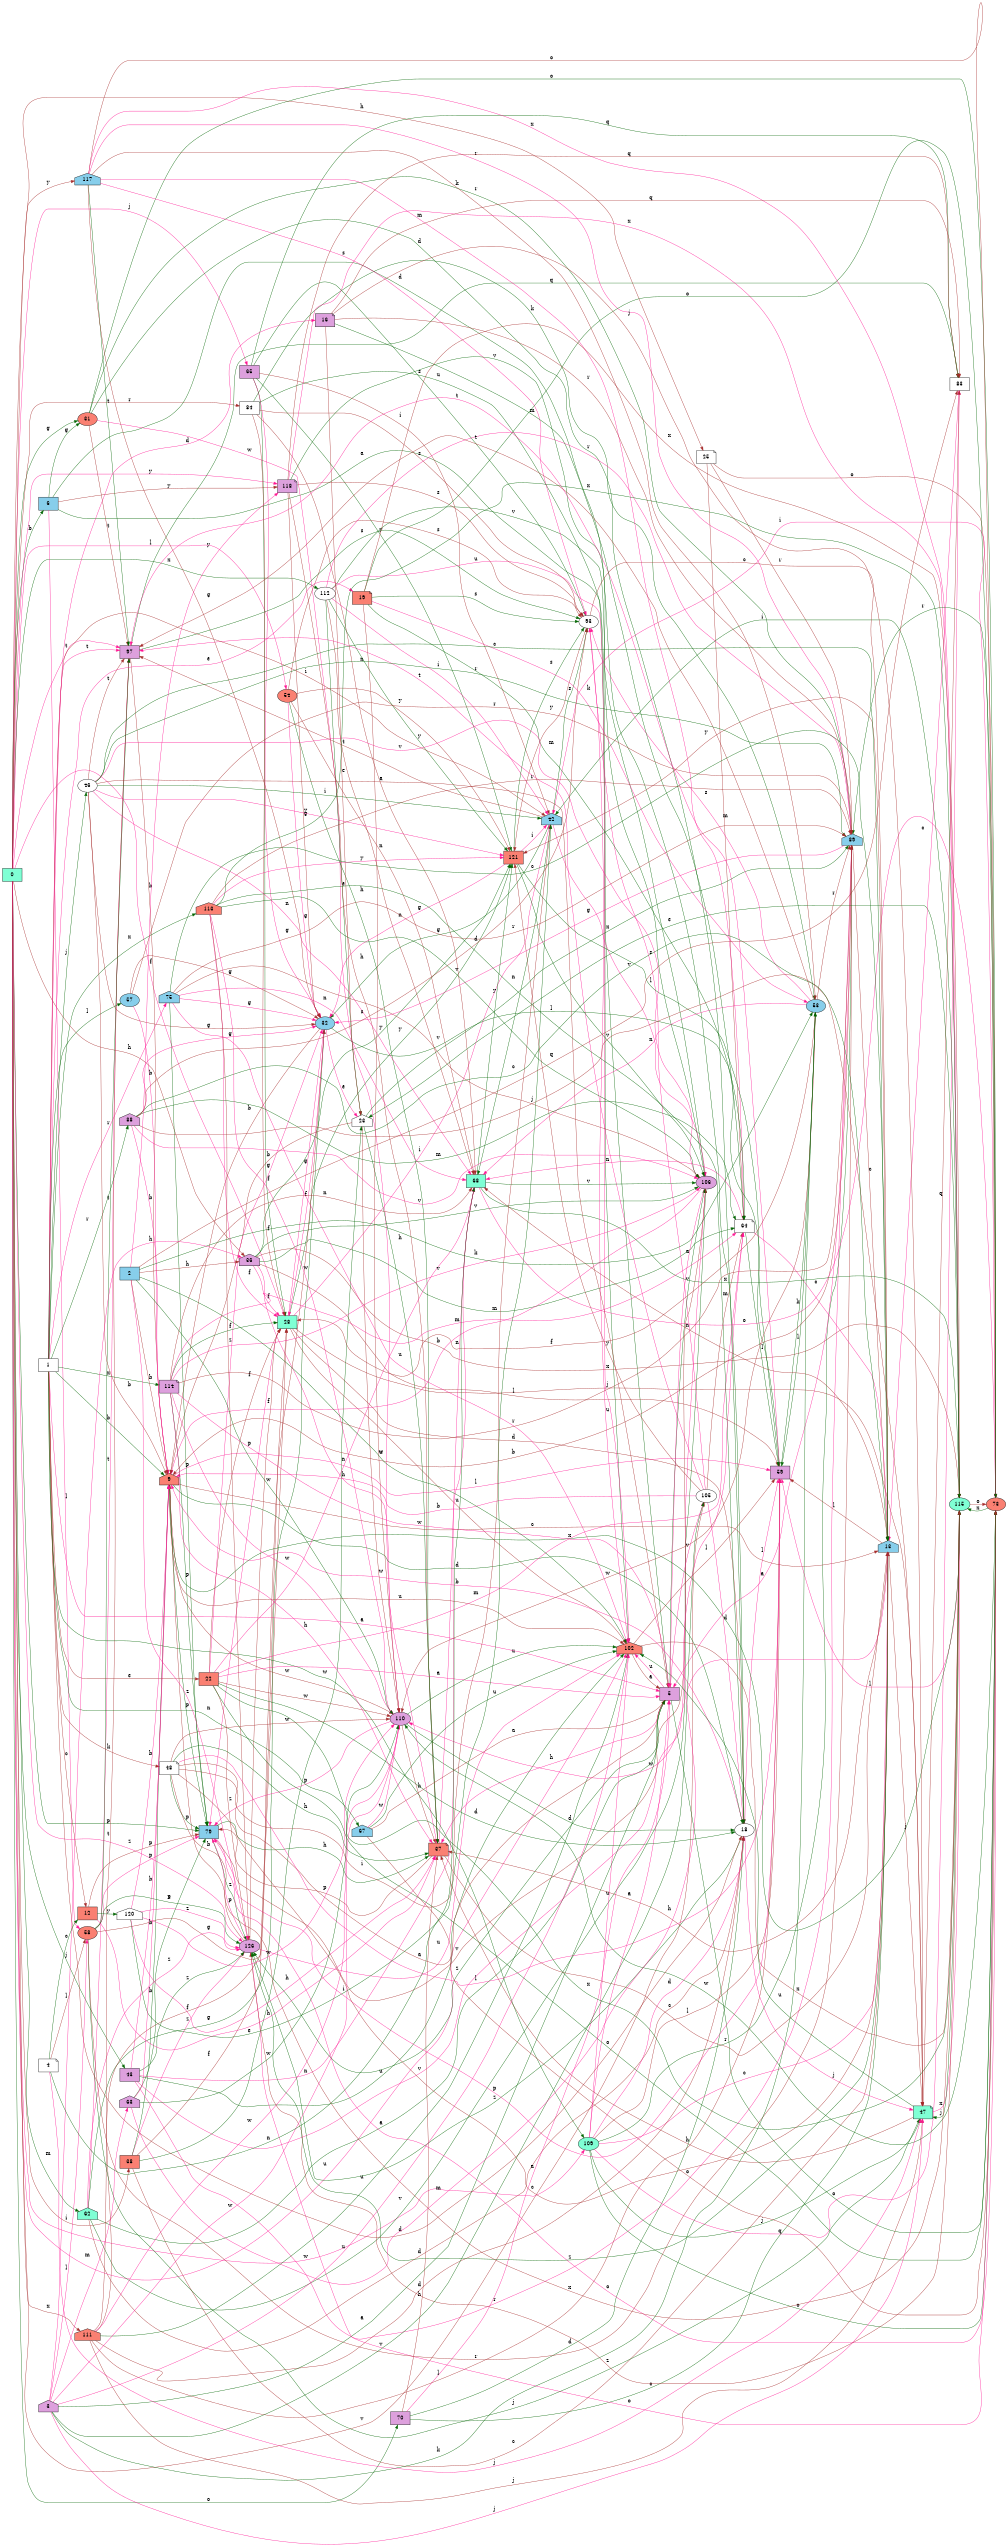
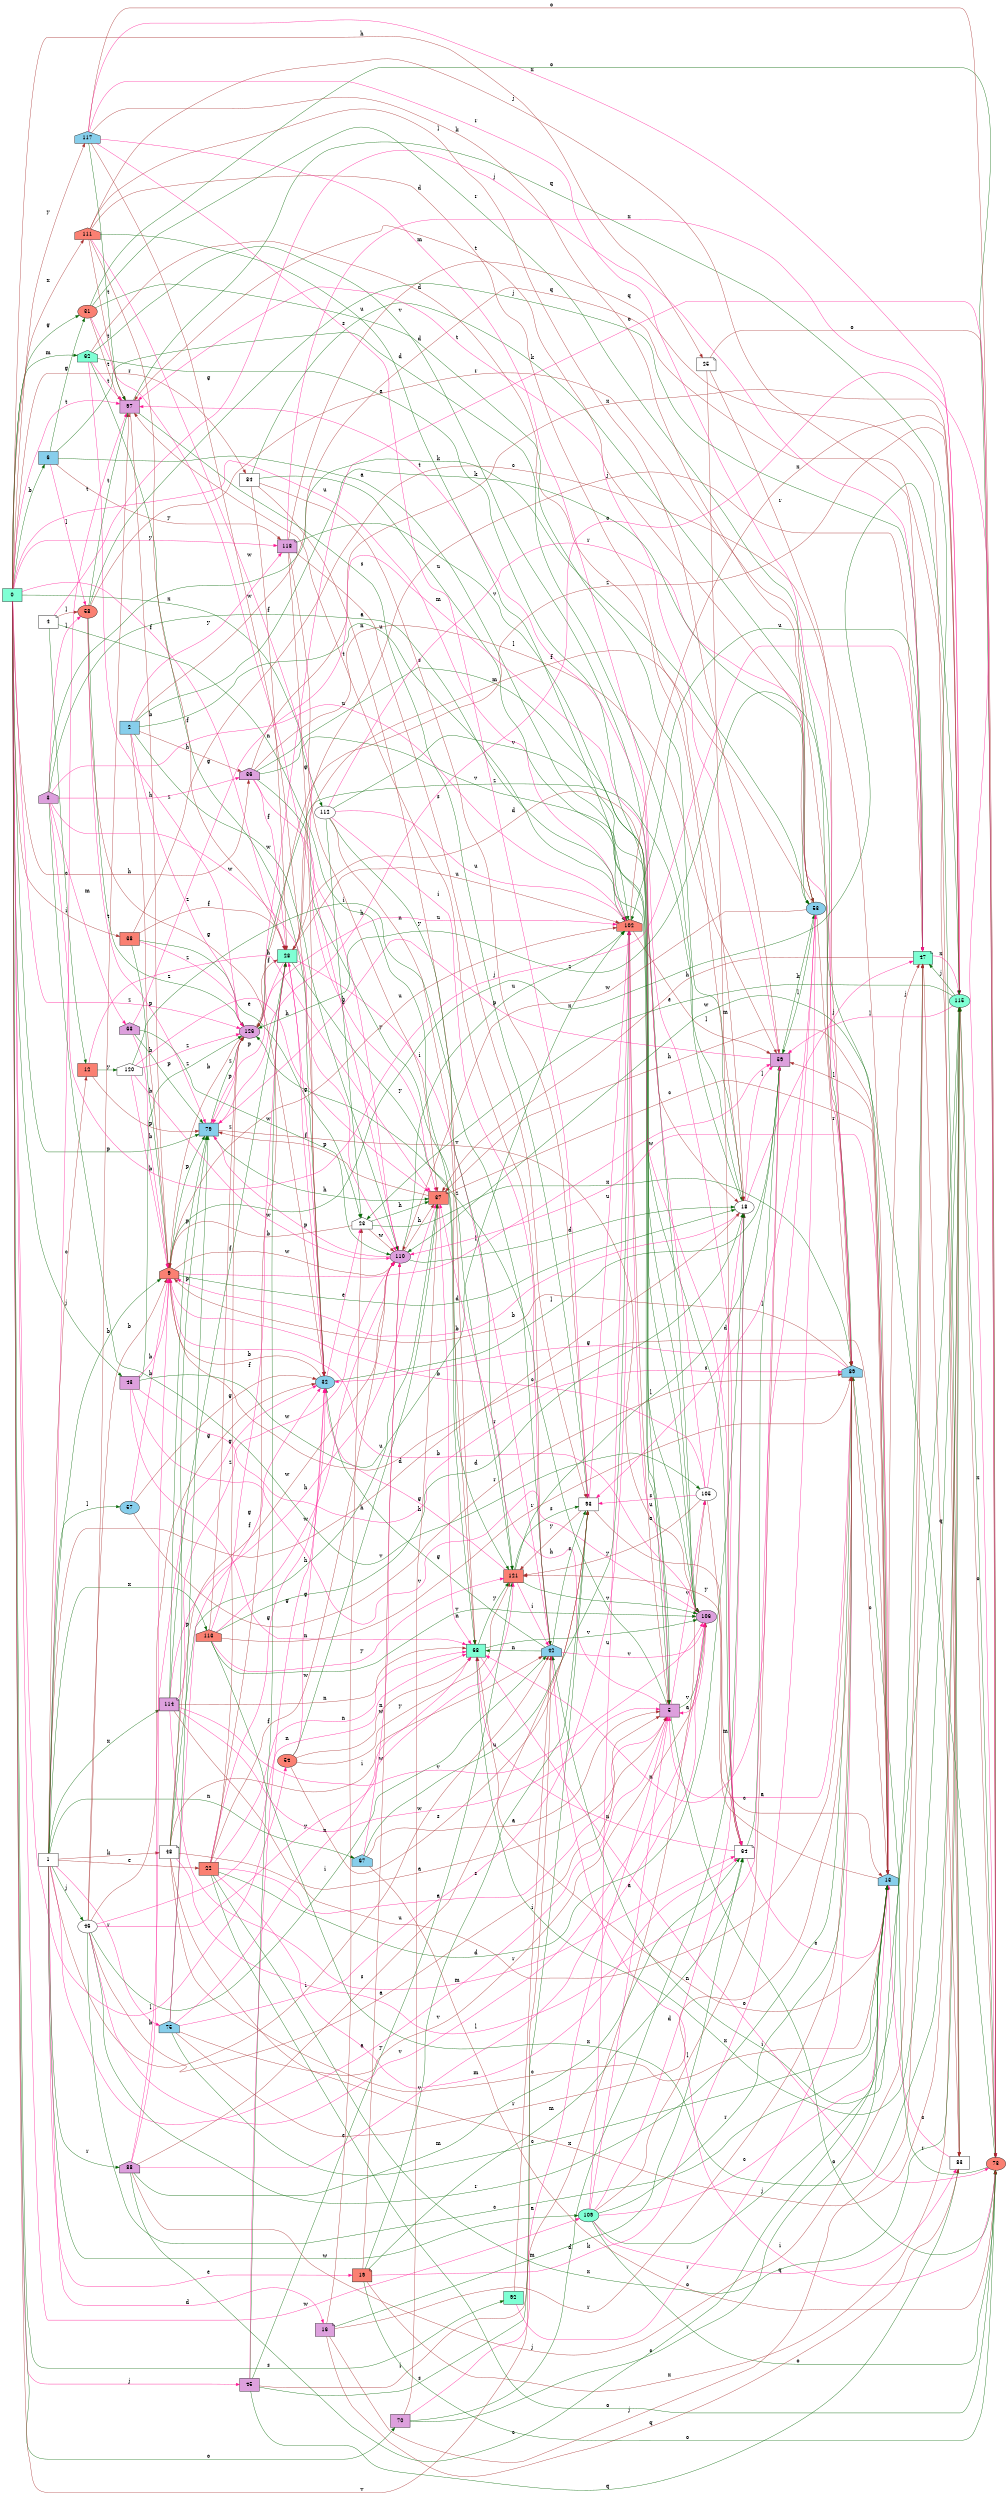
node "65": label "65" -> "45"
node "93": shape ellipse -> box
node "92": added
